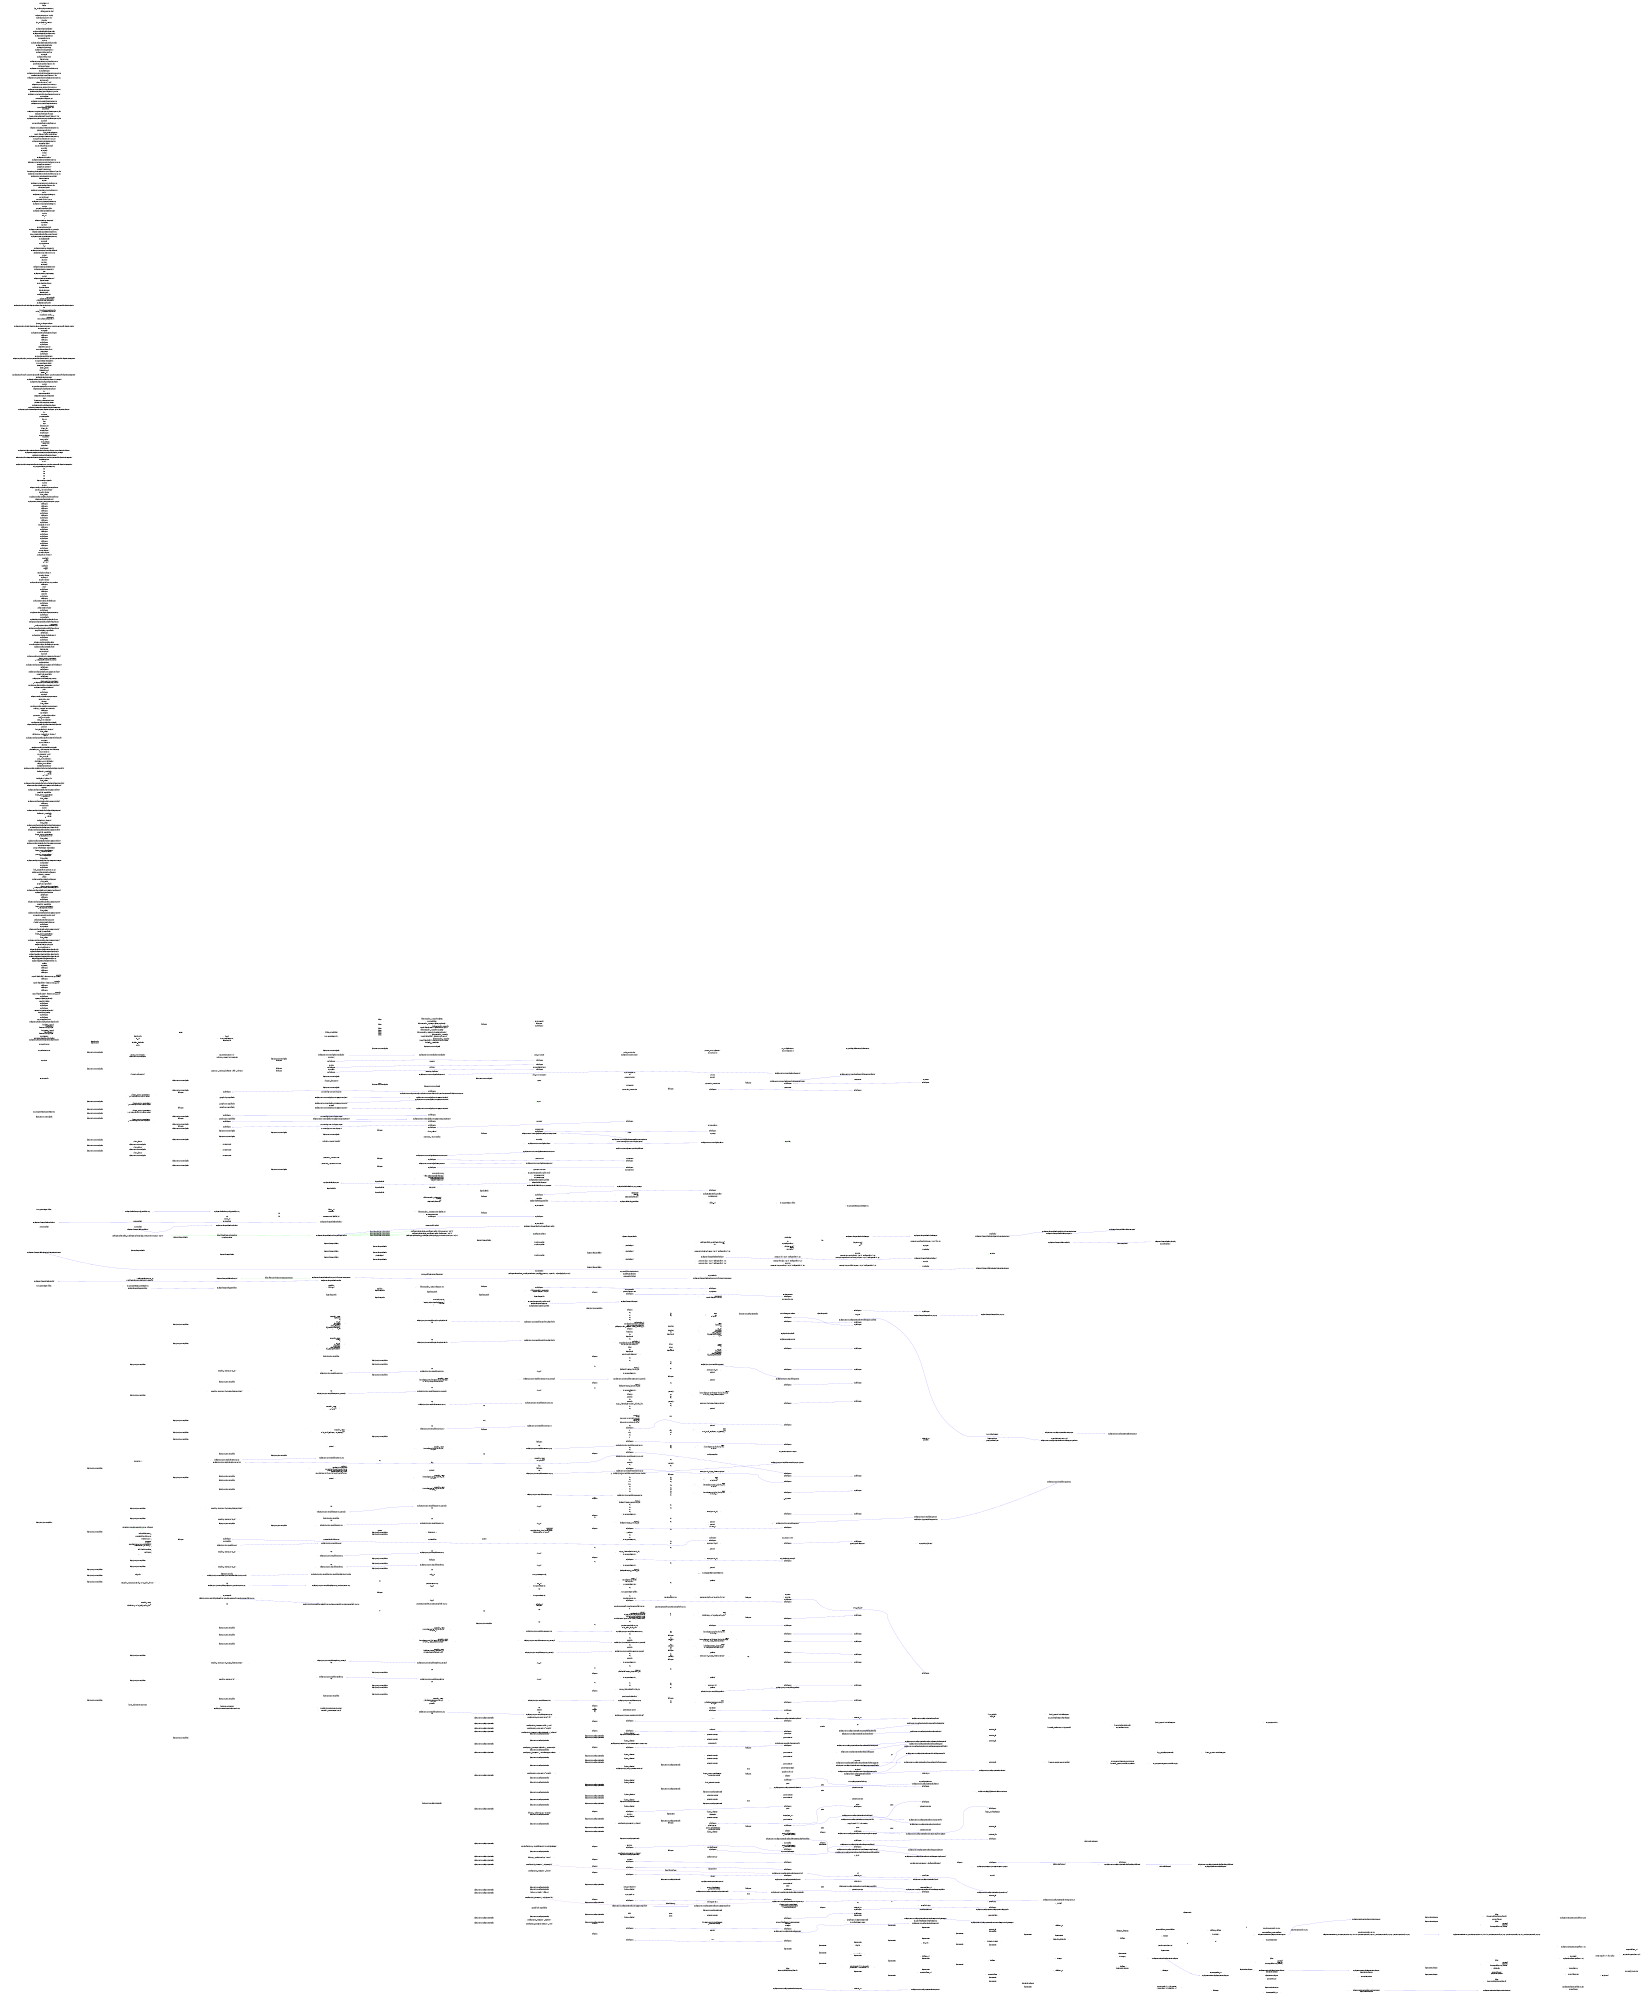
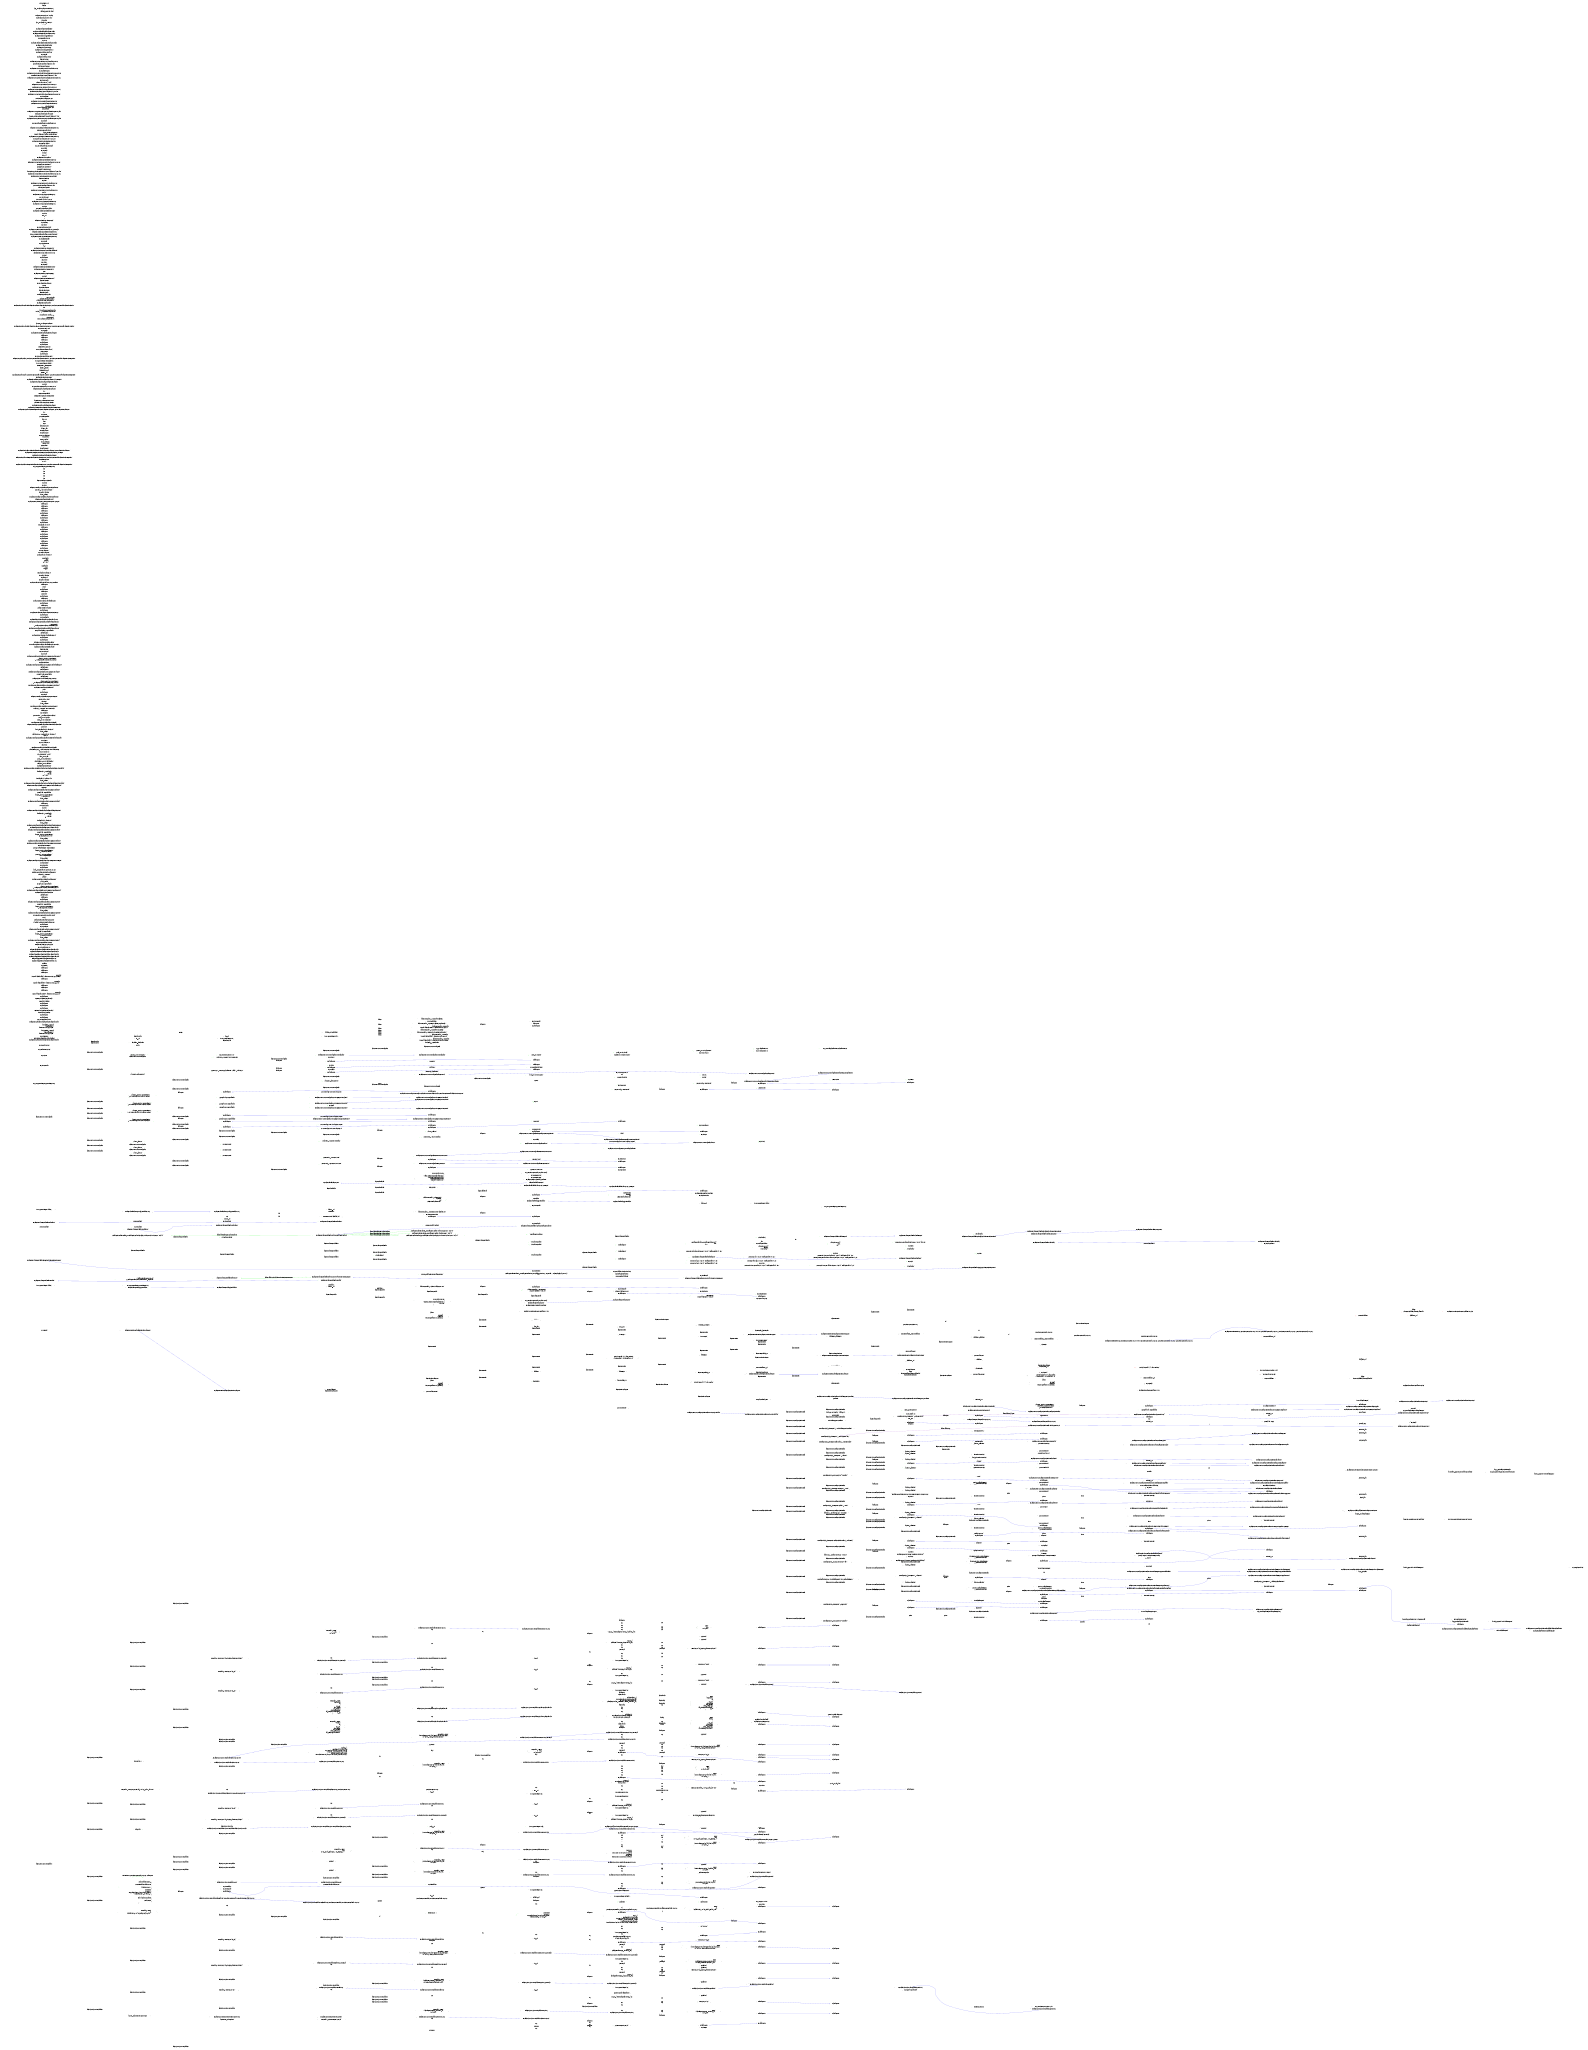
edge "x.Execute( query, new { key, value })" -> "MethodWithDateTimeArgument(SomeDateTime)": now "Hangfire.Core.Tests.Server.CoreBackgroundJobPerformerFacts" -> "MethodWithDateTimeArgument(SomeDateTime)"
